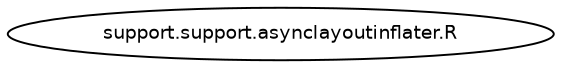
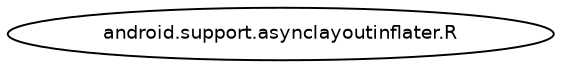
node "support.support.asynclayoutinflater.R": label "support.support.asynclayoutinflater.R" -> "android.support.asynclayoutinflater.R"
